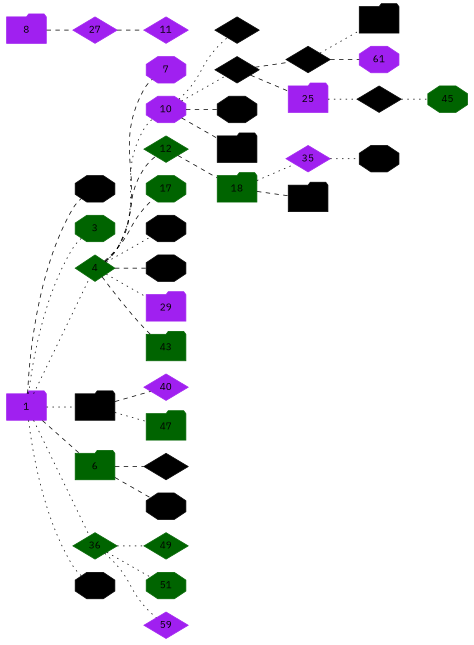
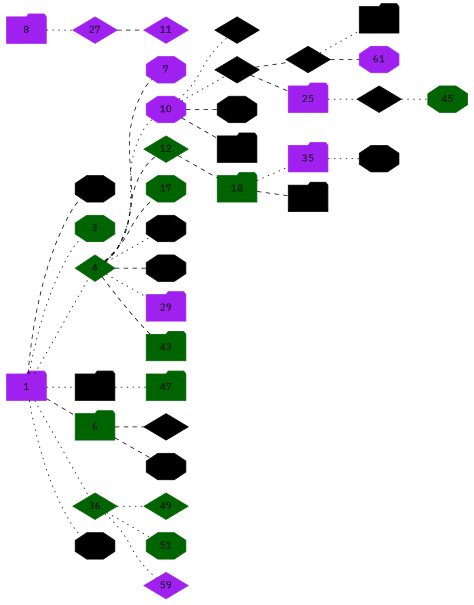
edge "8" -- "27": style dashed -> dotted
node "35": shape diamond -> folder
node "40": removed
